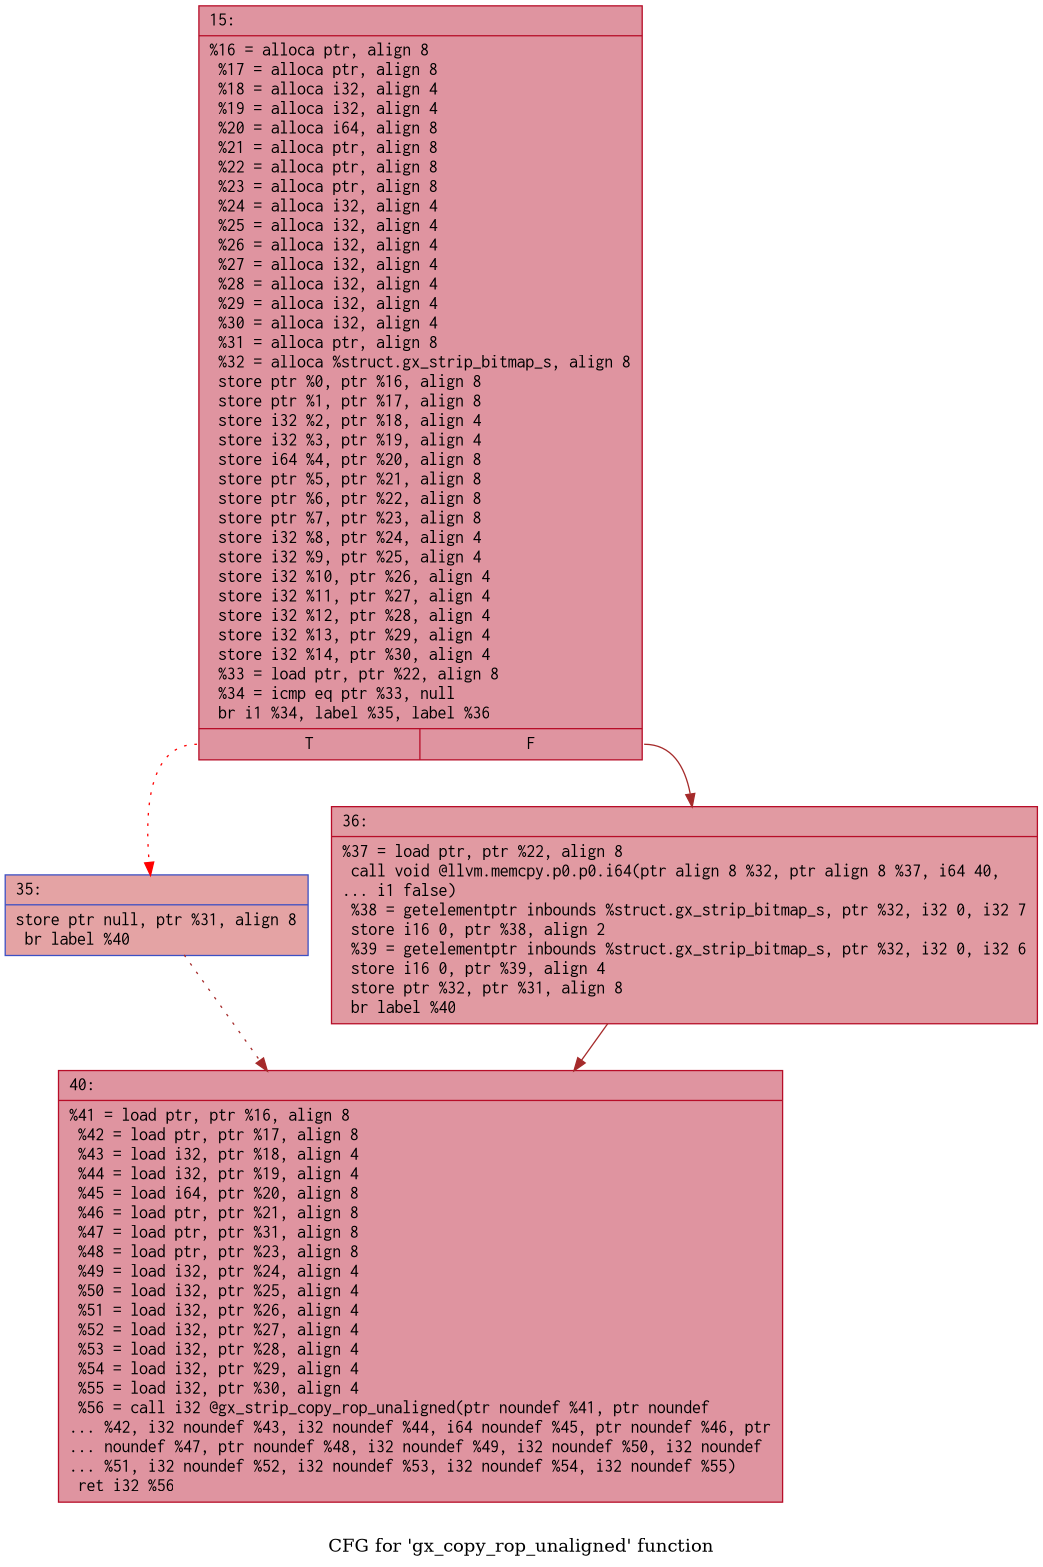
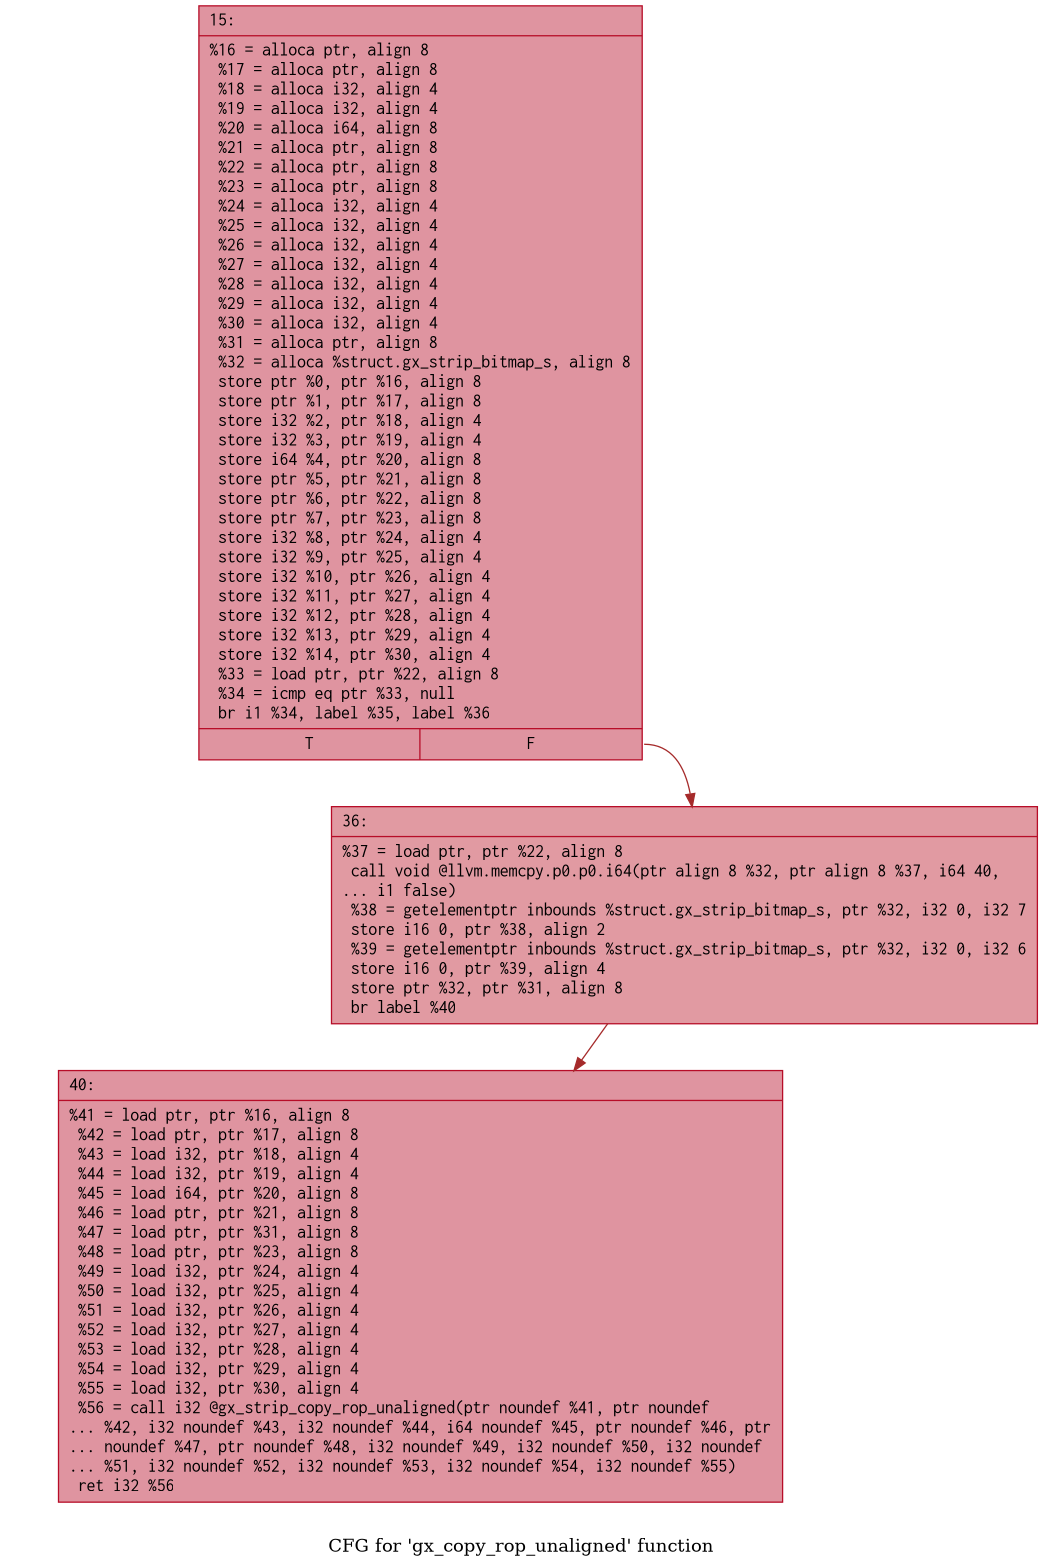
node "35:": removed
